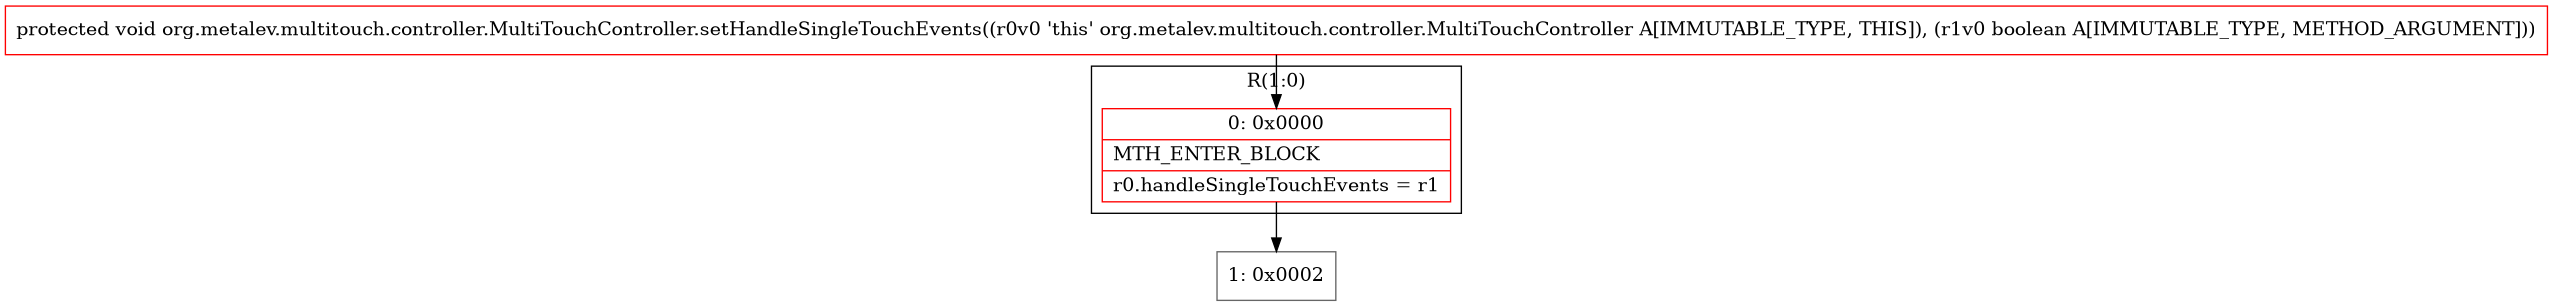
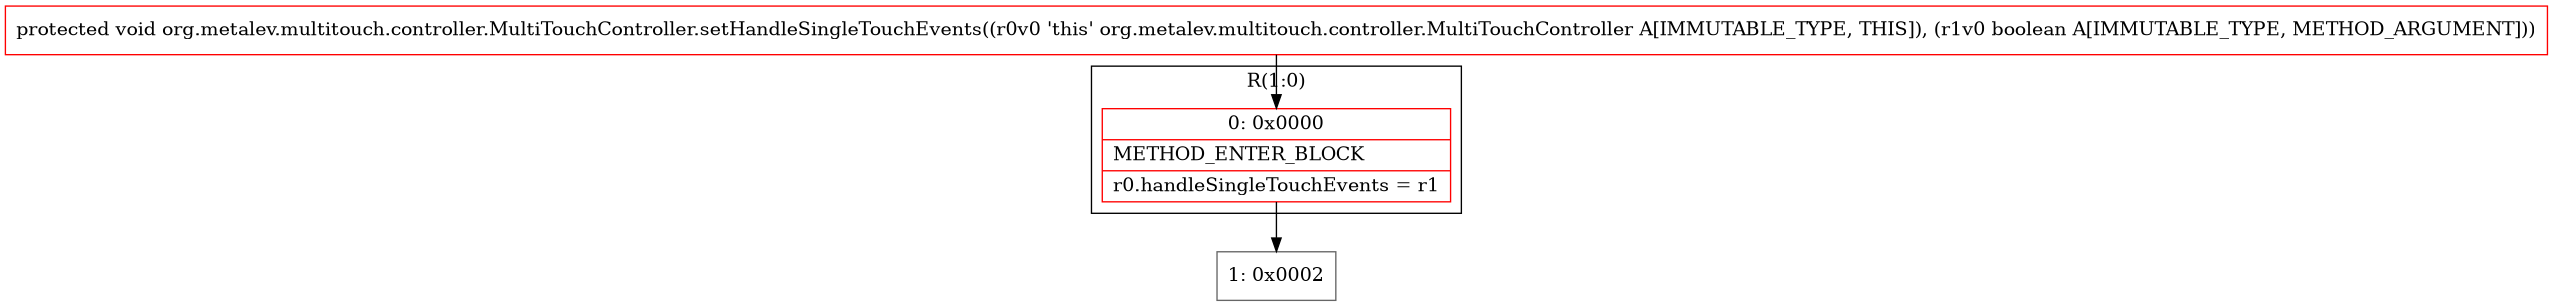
node "0: 0x0000": text "MTH_ENTER_BLOCK" -> "METHOD_ENTER_BLOCK"
